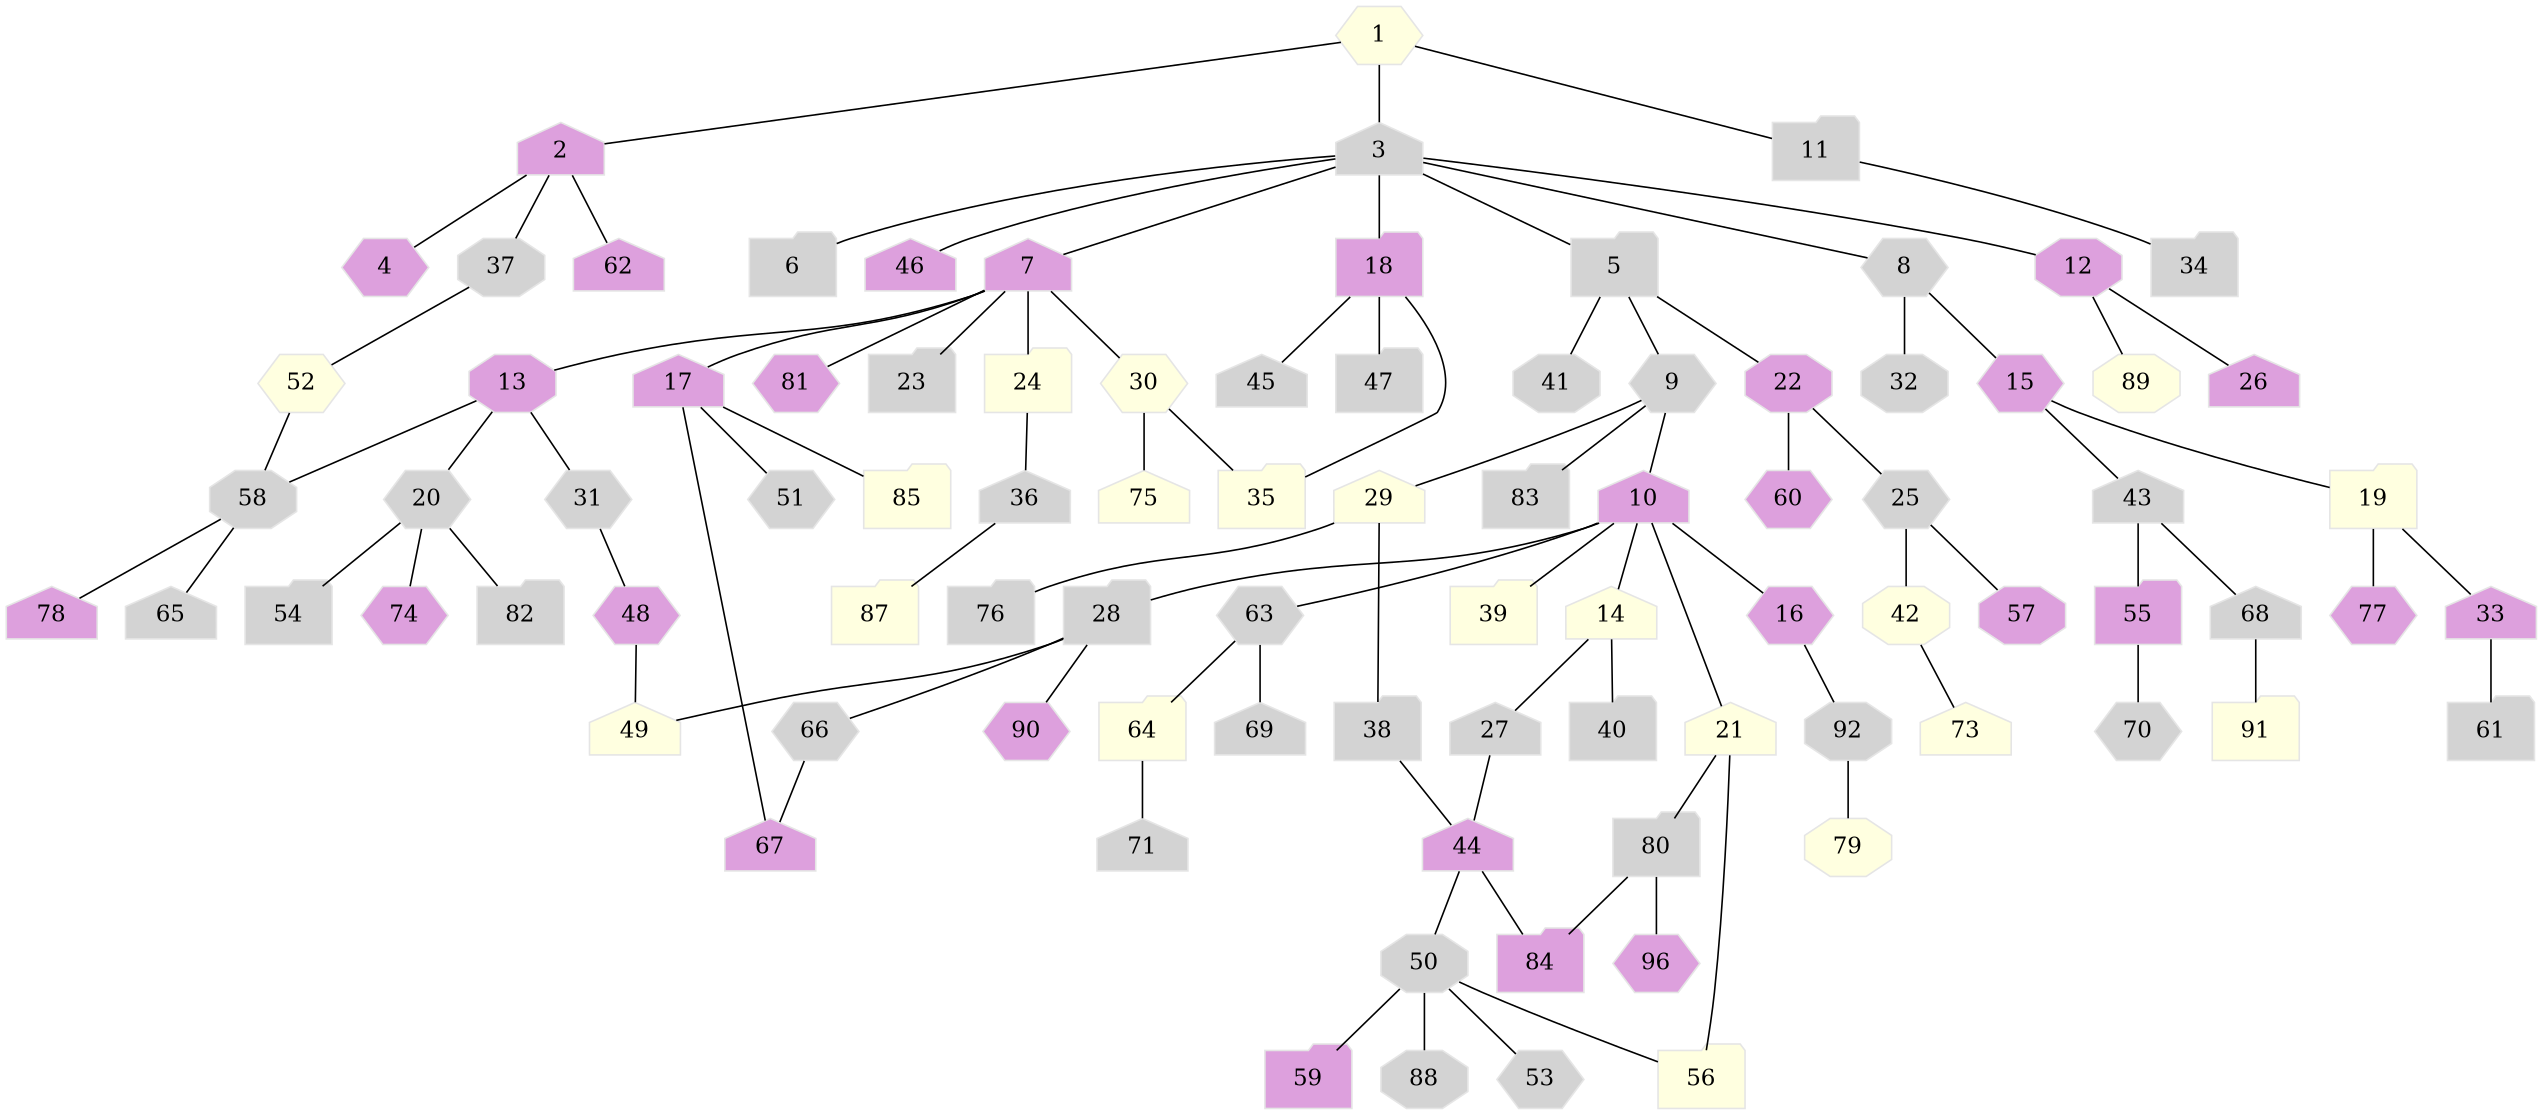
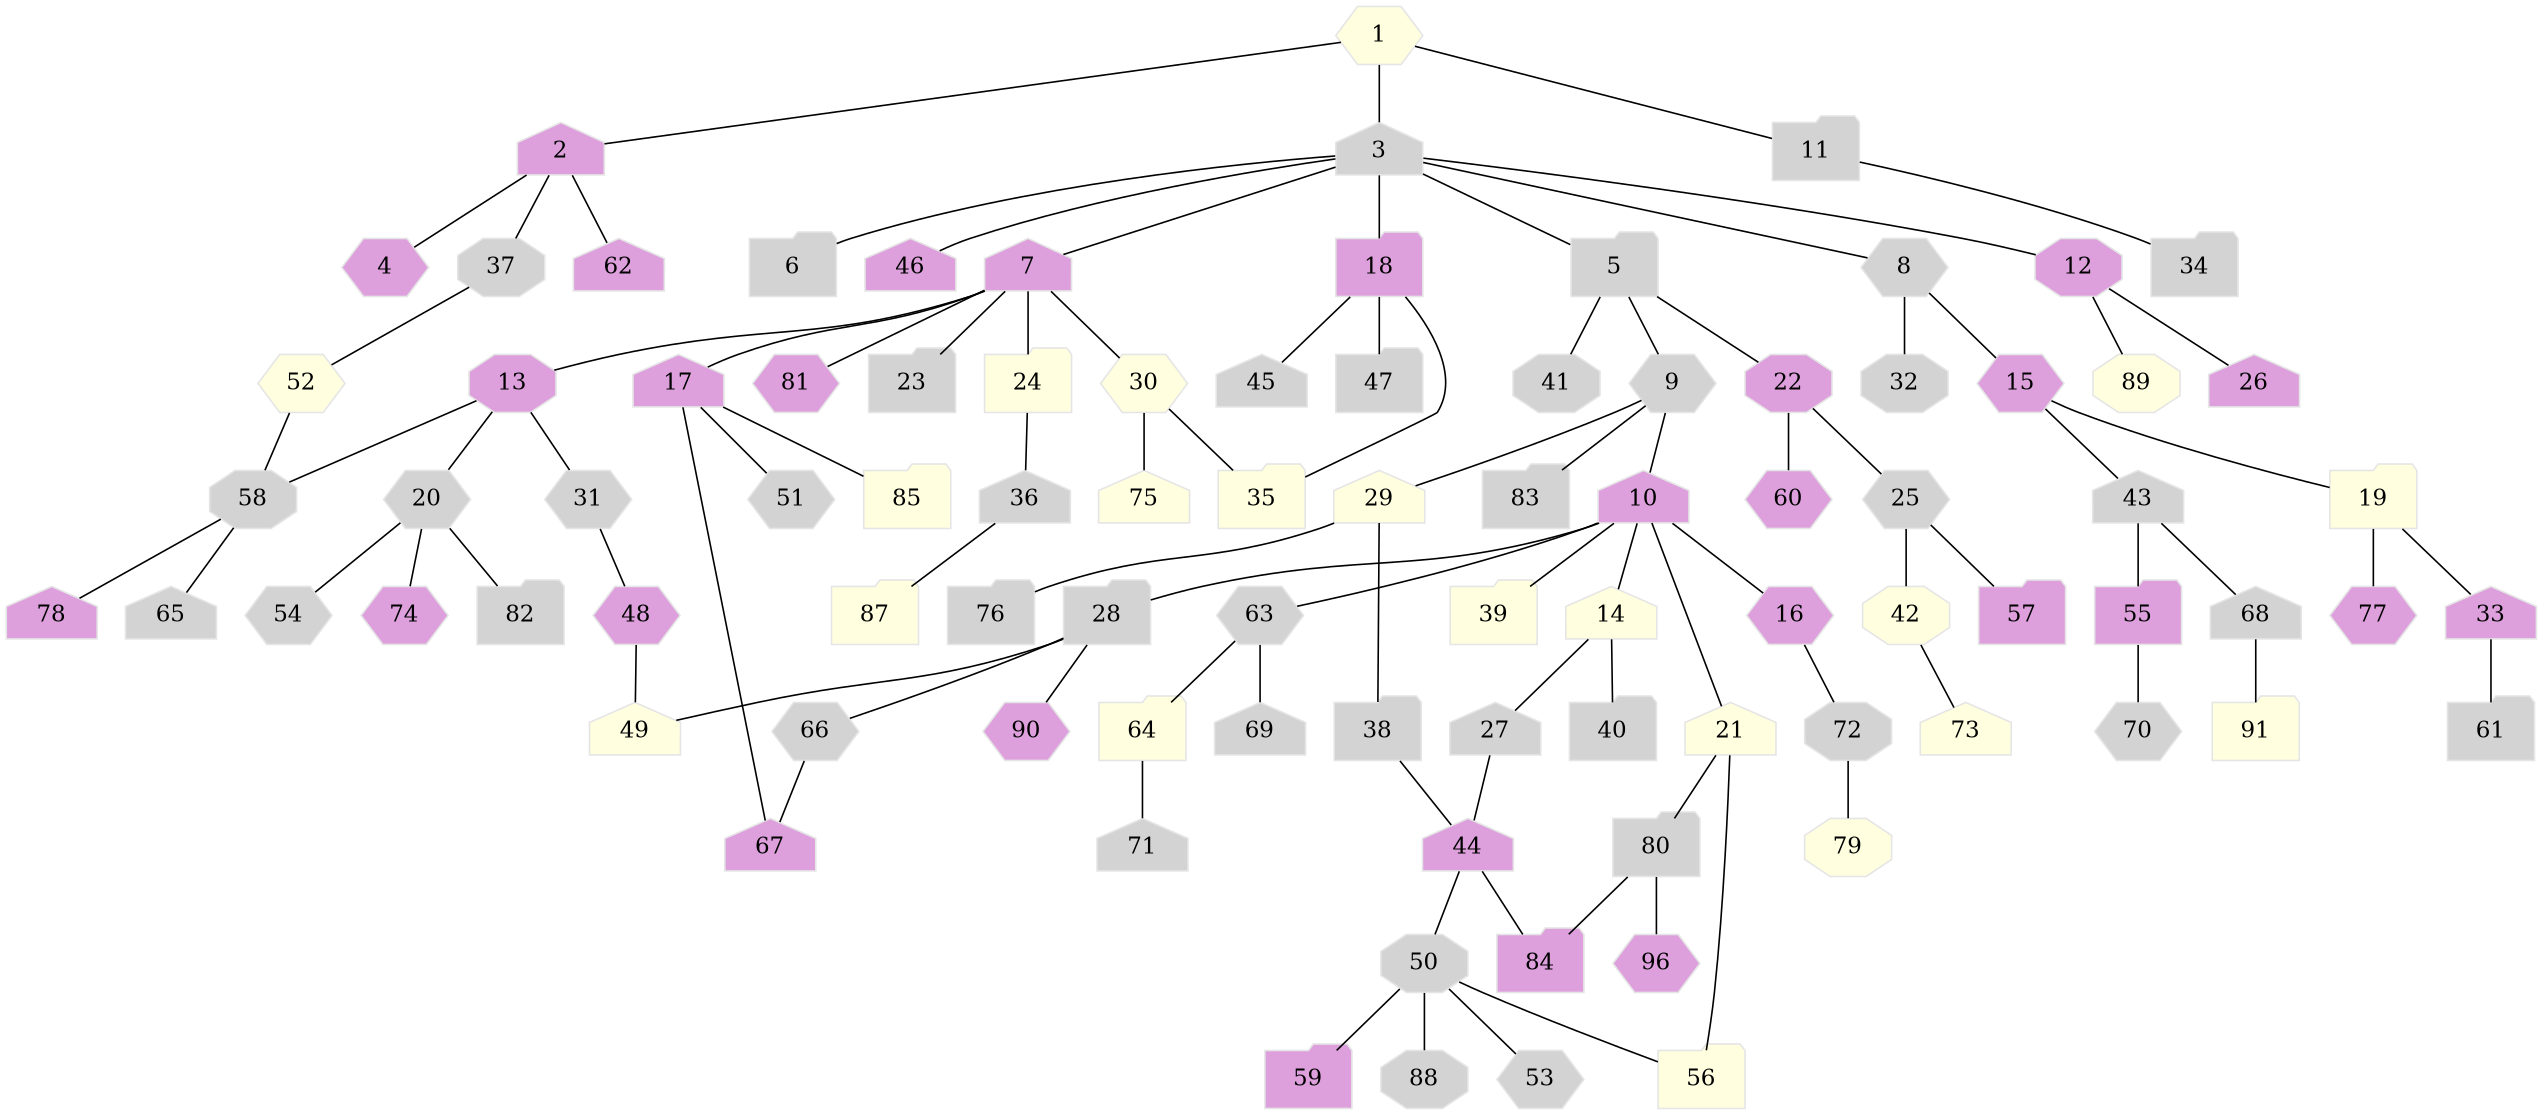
node "54": shape folder -> hexagon
node "57": shape octagon -> folder
node "92": label "92" -> "72"
